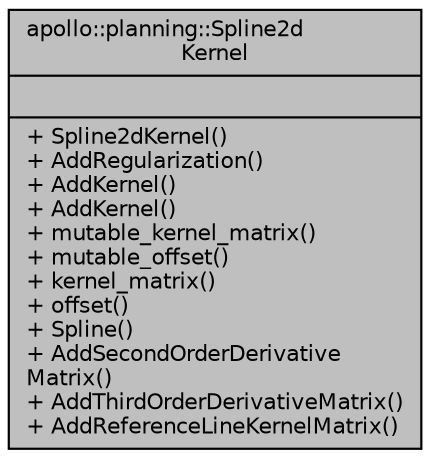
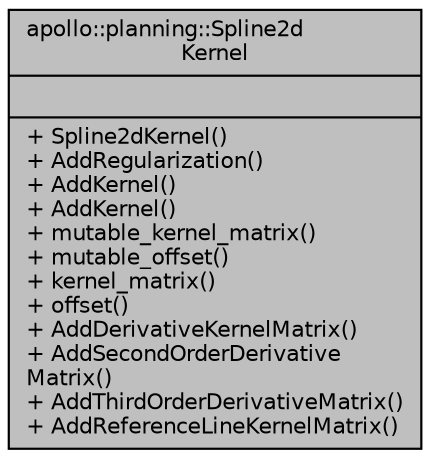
node "apollo::planning::Spline2d": text "+ Spline()" -> "+ AddDerivativeKernelMatrix()"
